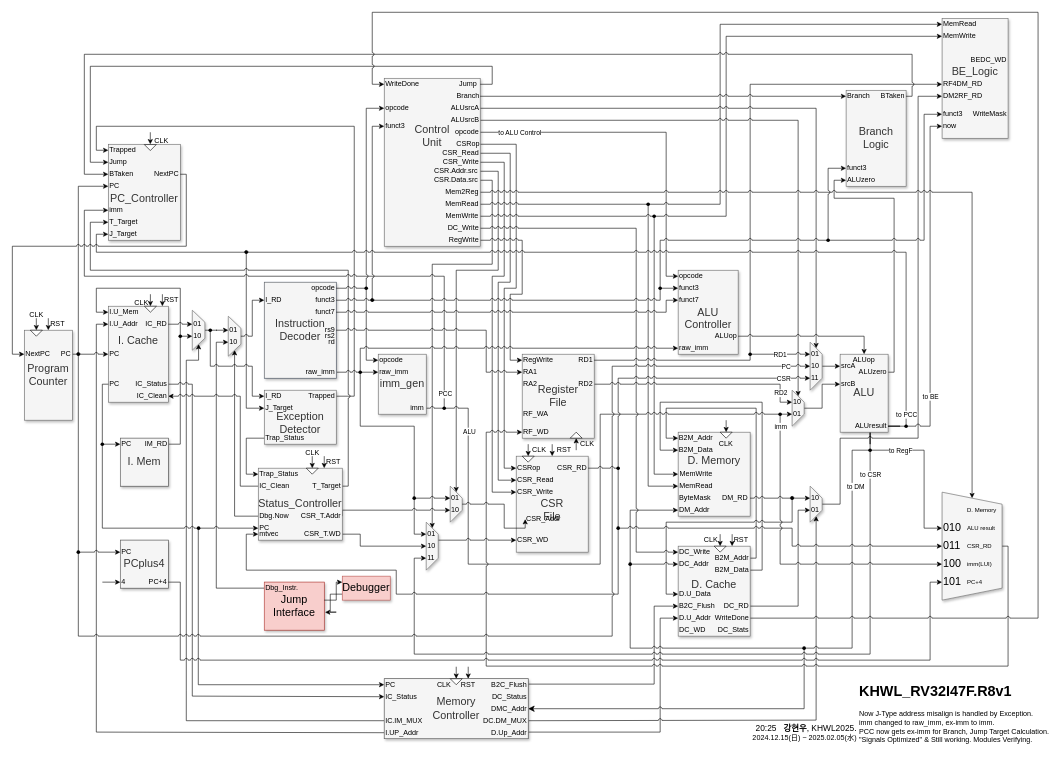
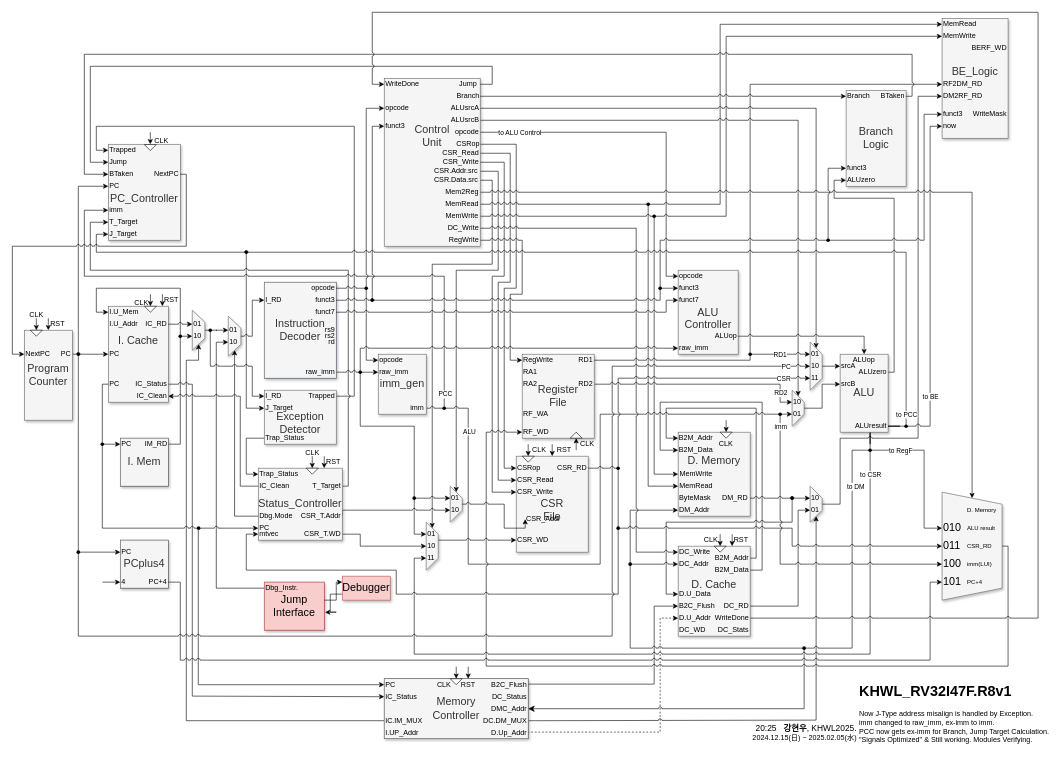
node "BERF_WD": added
node "BEDC_WD": removed
node "RF4DM_RD": label "RF4DM_RD" -> "RF2DM_RD"
edge "rs9" -> "RA1": removed
node "Dbg.Now": label "Dbg.Now" -> "Dbg.Mode"
edge "D.Up_Addr" -> "D.U_Addr": style solid -> dashed
edge "I.UP_Addr" -> "I.U_Addr": removed
